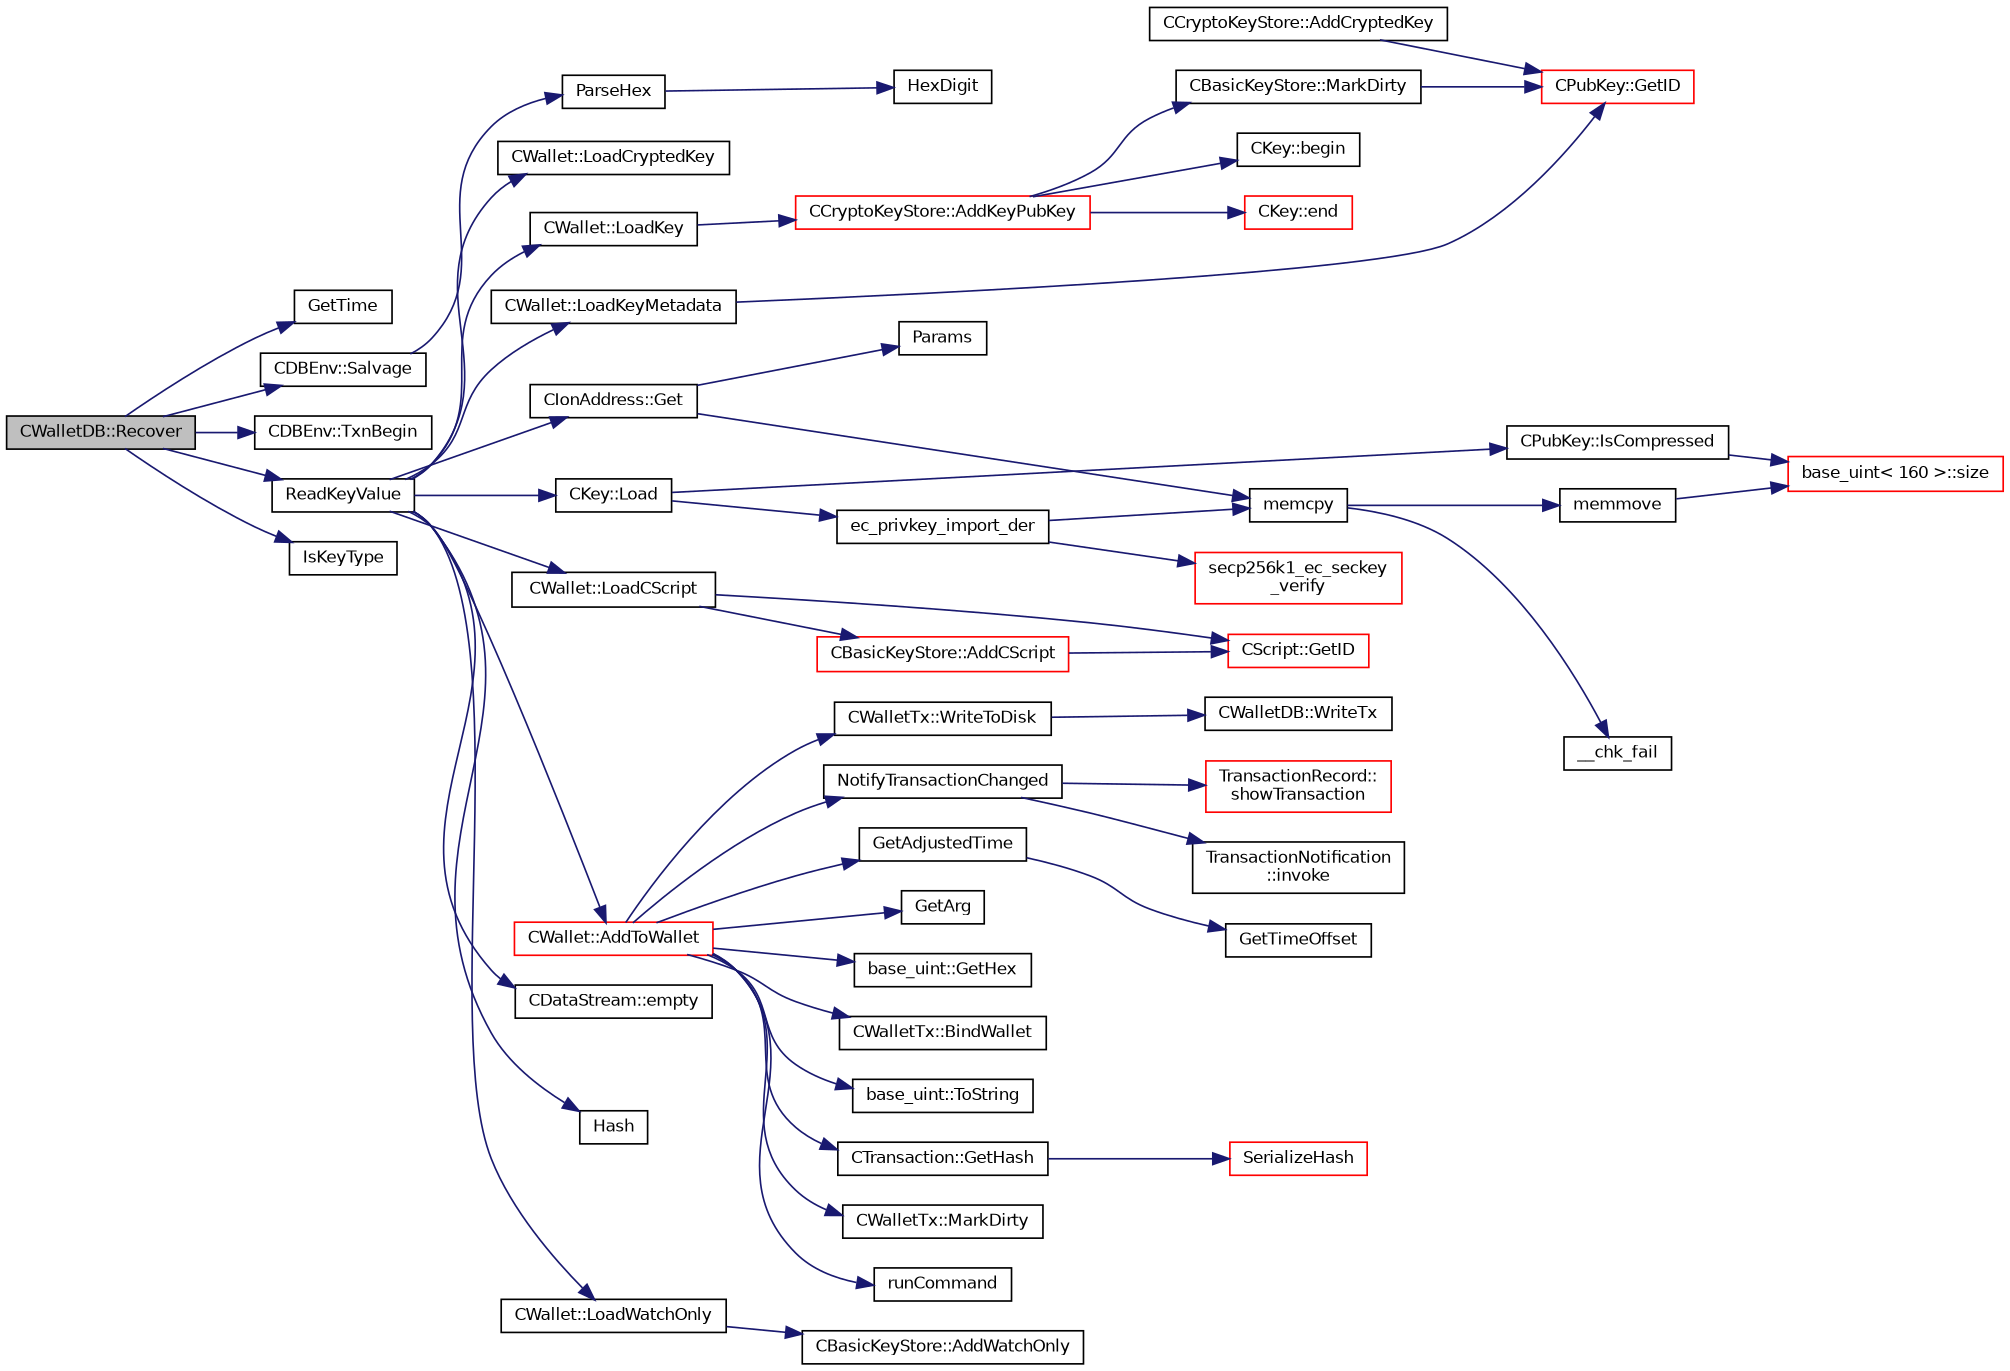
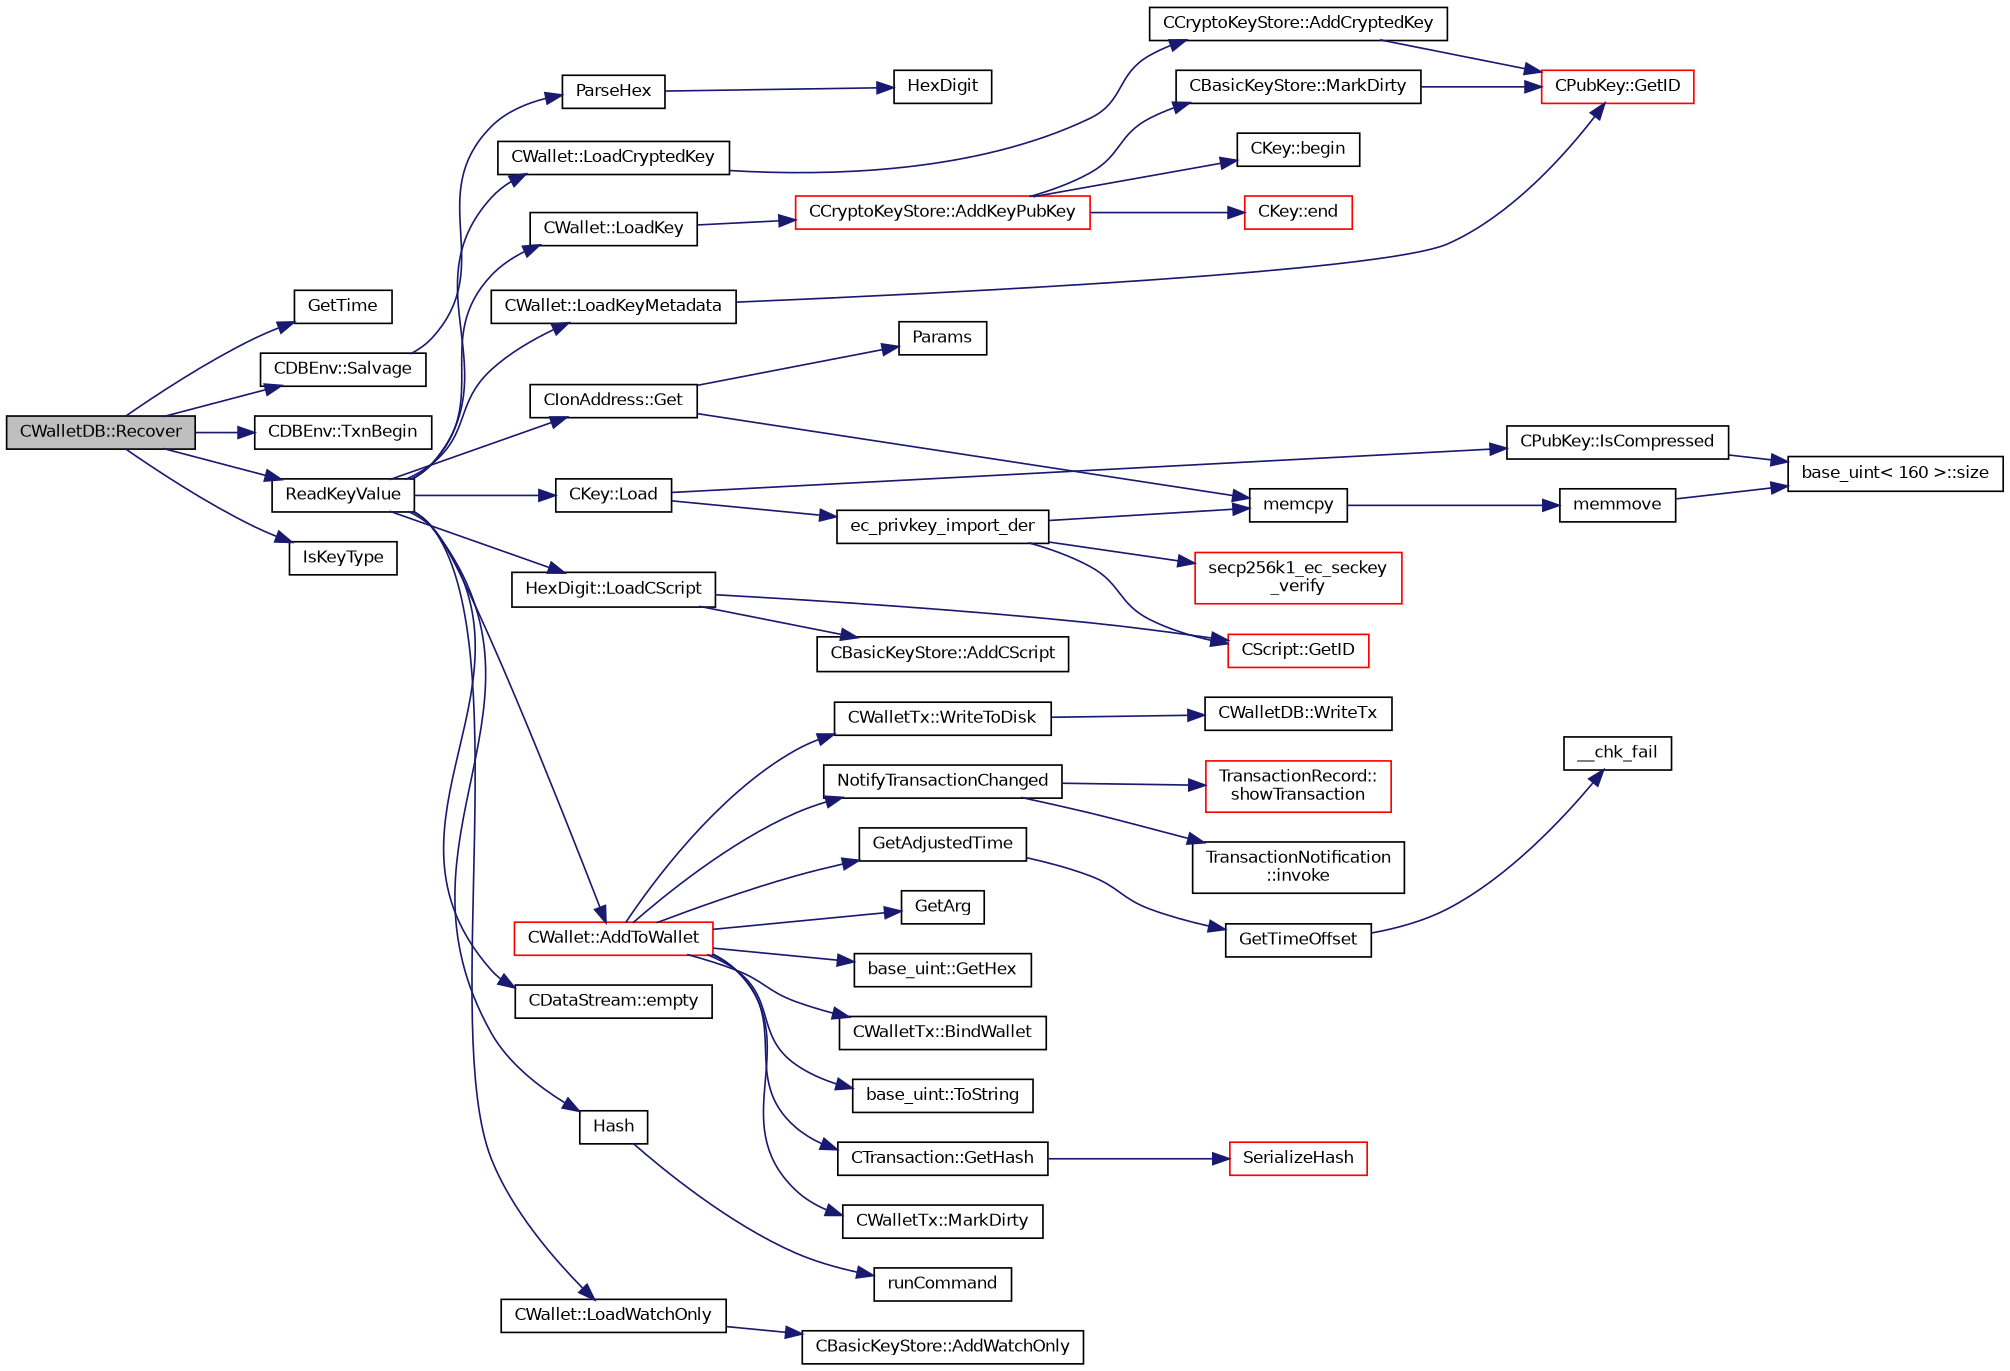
edge "CWallet::LoadCryptedKey" -> "CCryptoKeyStore::AddCryptedKey": added
node "base_uint< 160 >::size": color red -> black
edge "memcpy" -> "__chk_fail": now "GetTimeOffset" -> "__chk_fail"
node "CWallet::LoadCScript": label "CWallet::LoadCScript" -> "HexDigit::LoadCScript"
edge "CBasicKeyStore::AddCScript" -> "CScript::GetID": now "ec_privkey_import_der" -> "CScript::GetID"
node "CBasicKeyStore::AddCScript": color red -> black
edge "CWallet::AddToWallet" -> "runCommand": now "Hash" -> "runCommand"
